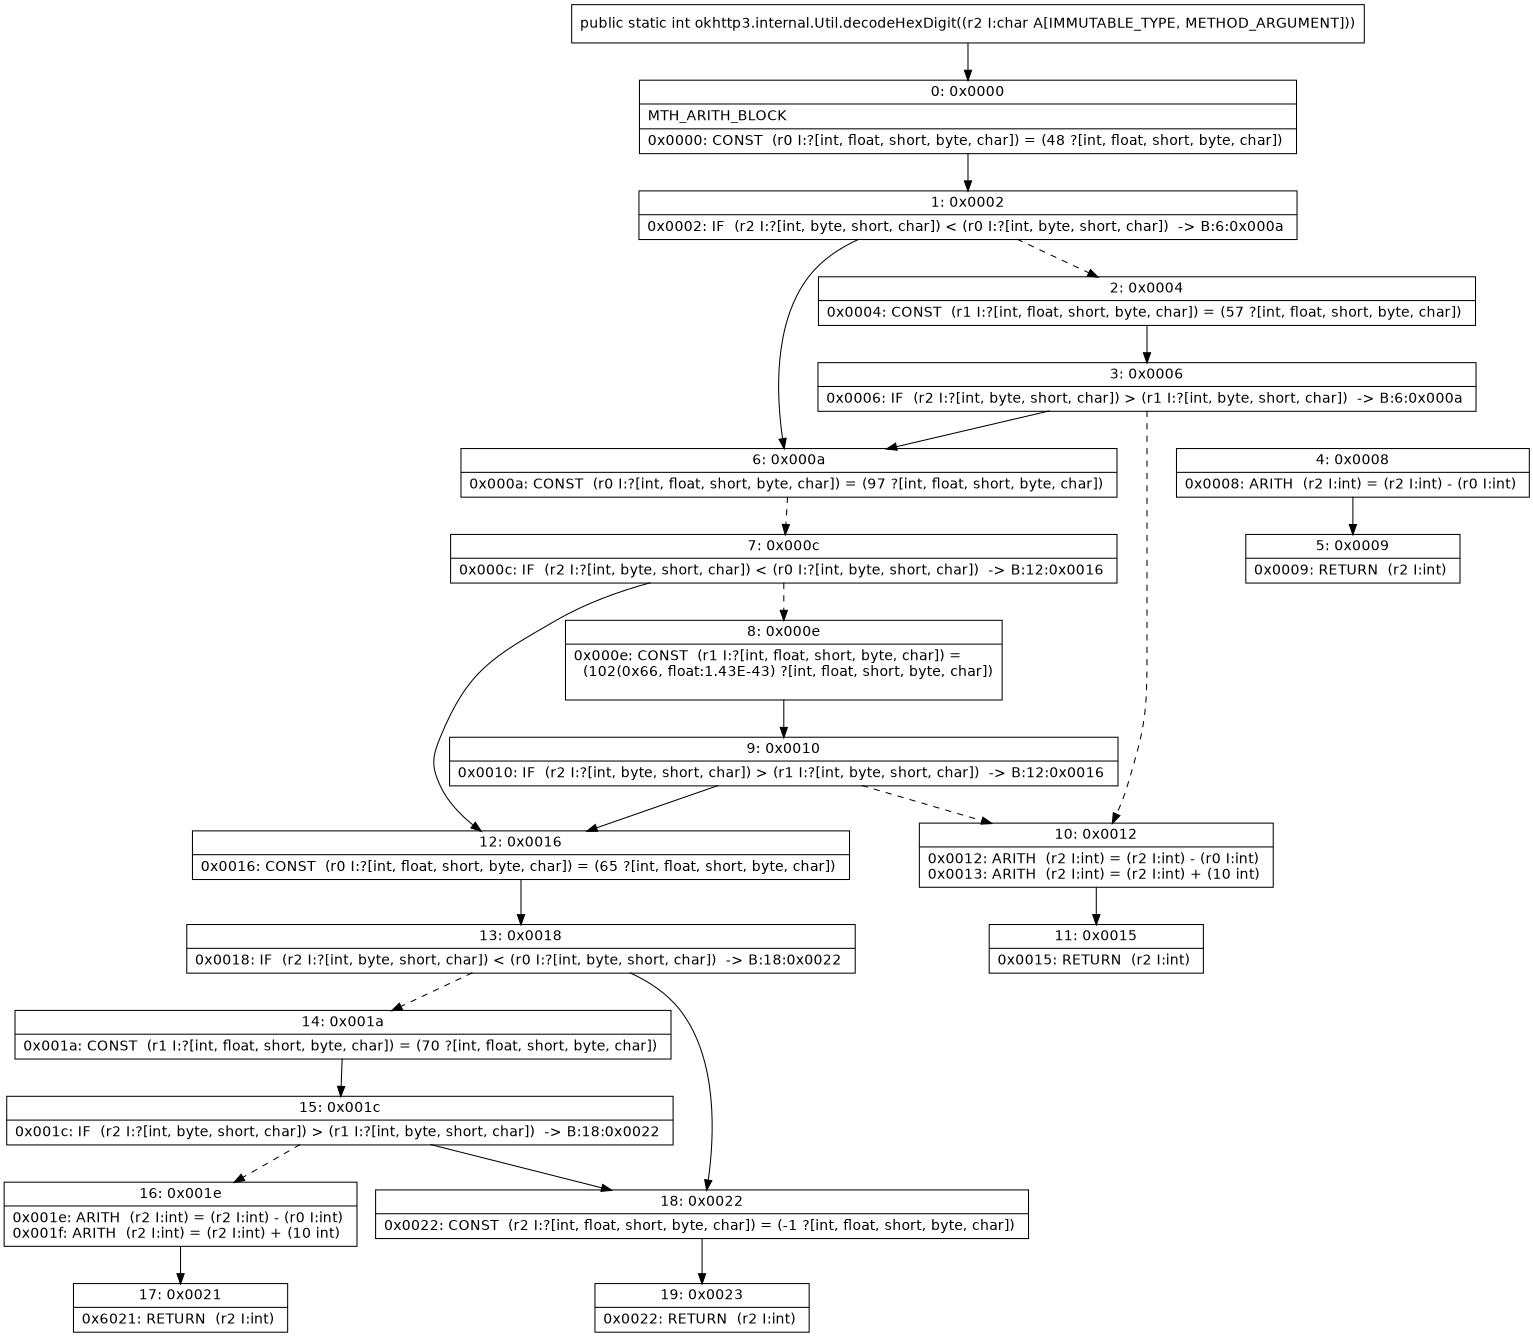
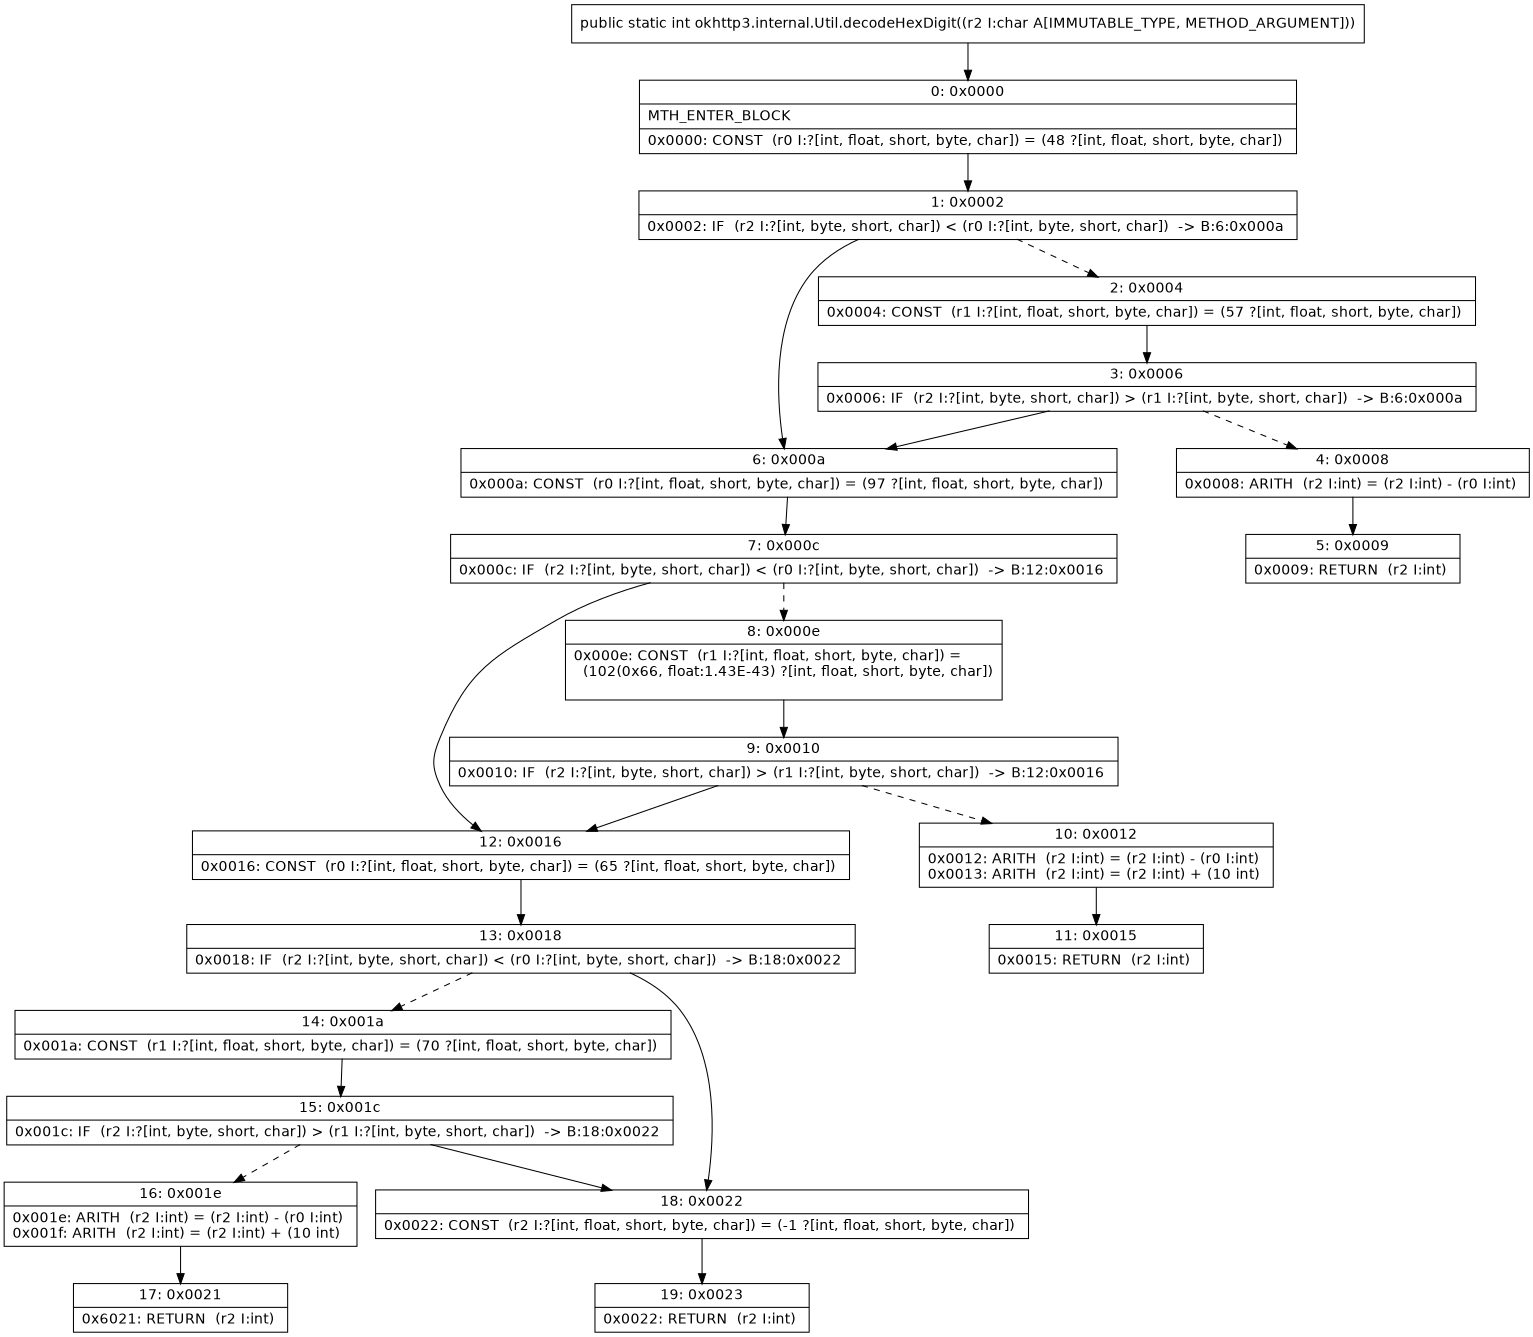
node "0: 0x0000": text "MTH_ARITH_BLOCK" -> "MTH_ENTER_BLOCK"
edge "6: 0x000a" -> "7: 0x000c": style dashed -> solid
edge "3: 0x0006" -> "10: 0x0012": now "3: 0x0006" -> "4: 0x0008"
